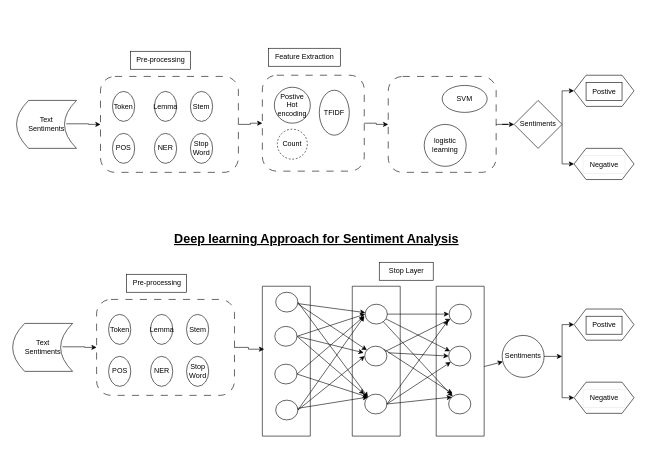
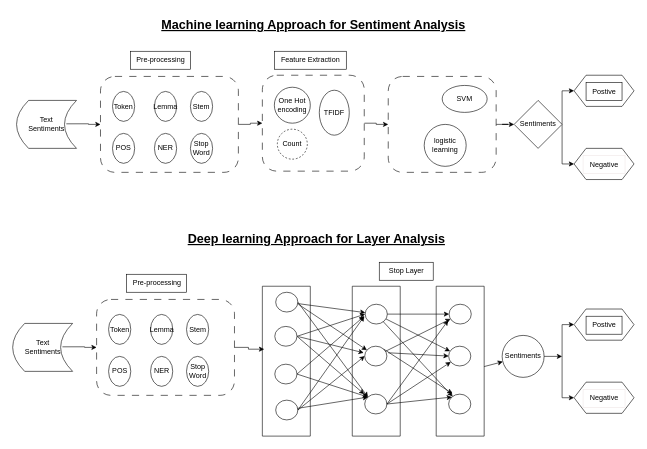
node "Machine learning Approach for Sentiment Analysis": added
node "Feature Extraction": moved (305, 57) -> (311, 60)
node "Postive Hot encoding": label "Postive Hot encoding" -> "One Hot encoding"
node "Deep learning Approach for Sentiment Analysis": label "Deep learning Approach for Sentiment Analysis" -> "Deep learning Approach for Layer Analysis"
